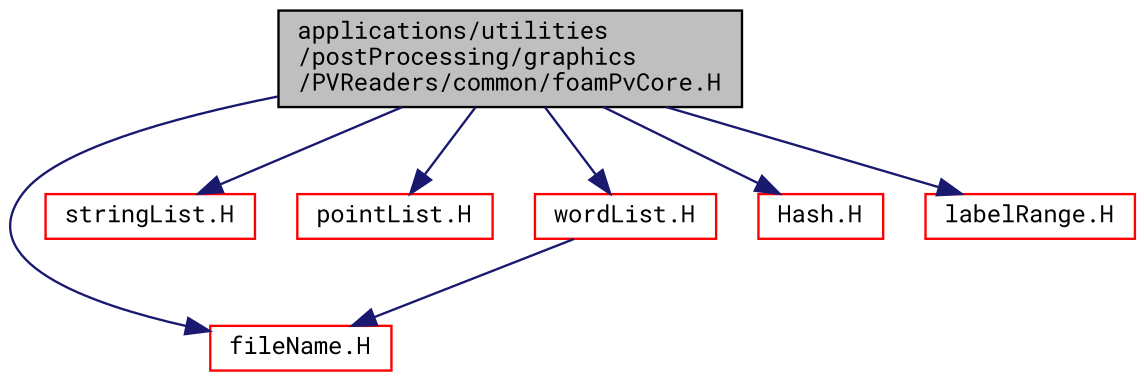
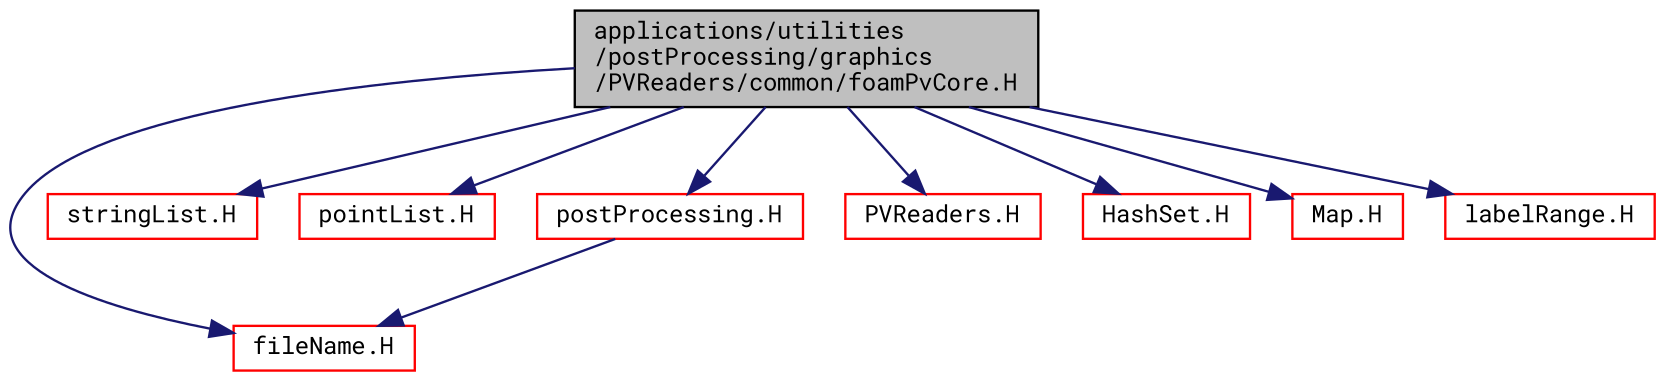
node "wordList.H": label "wordList.H" -> "postProcessing.H"
node "Hash.H": label "Hash.H" -> "PVReaders.H"
node "HashSet.H": added
node "Map.H": added
